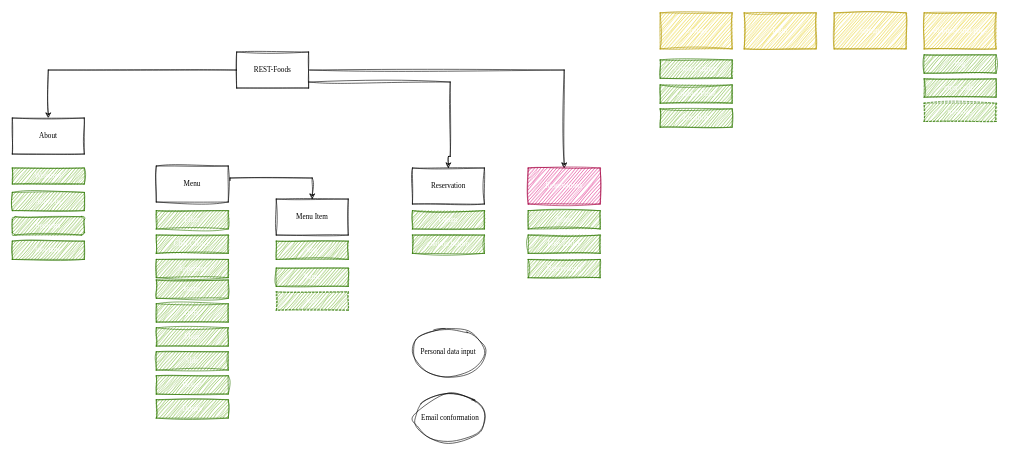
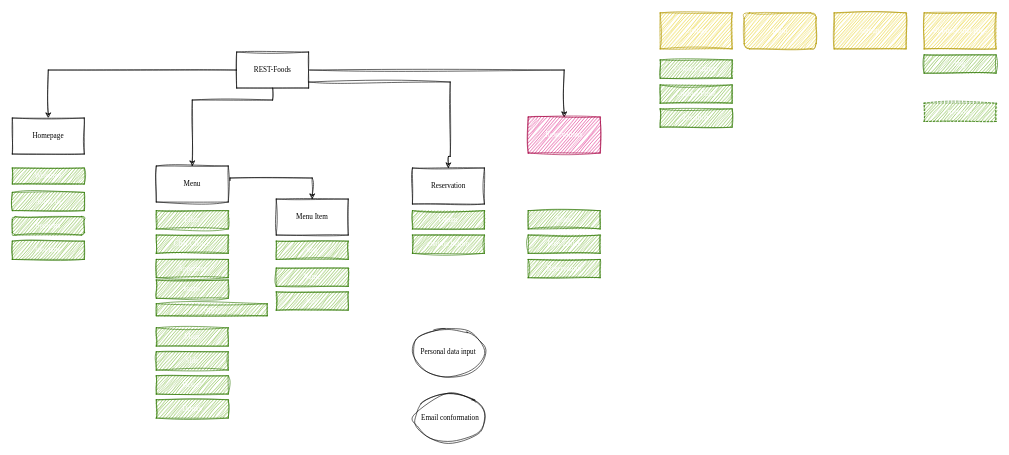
node "login": shape rectangle -> rounded rectangle
node "error code": removed
edge "REST-Foods" -> "Menu": added
node "About": label "About" -> "Homepage"
node "Reservations": moved (564, 186) -> (564, 135)
node "Info": style dashed -> solid
node "curry": size 72x18 -> 111x12
